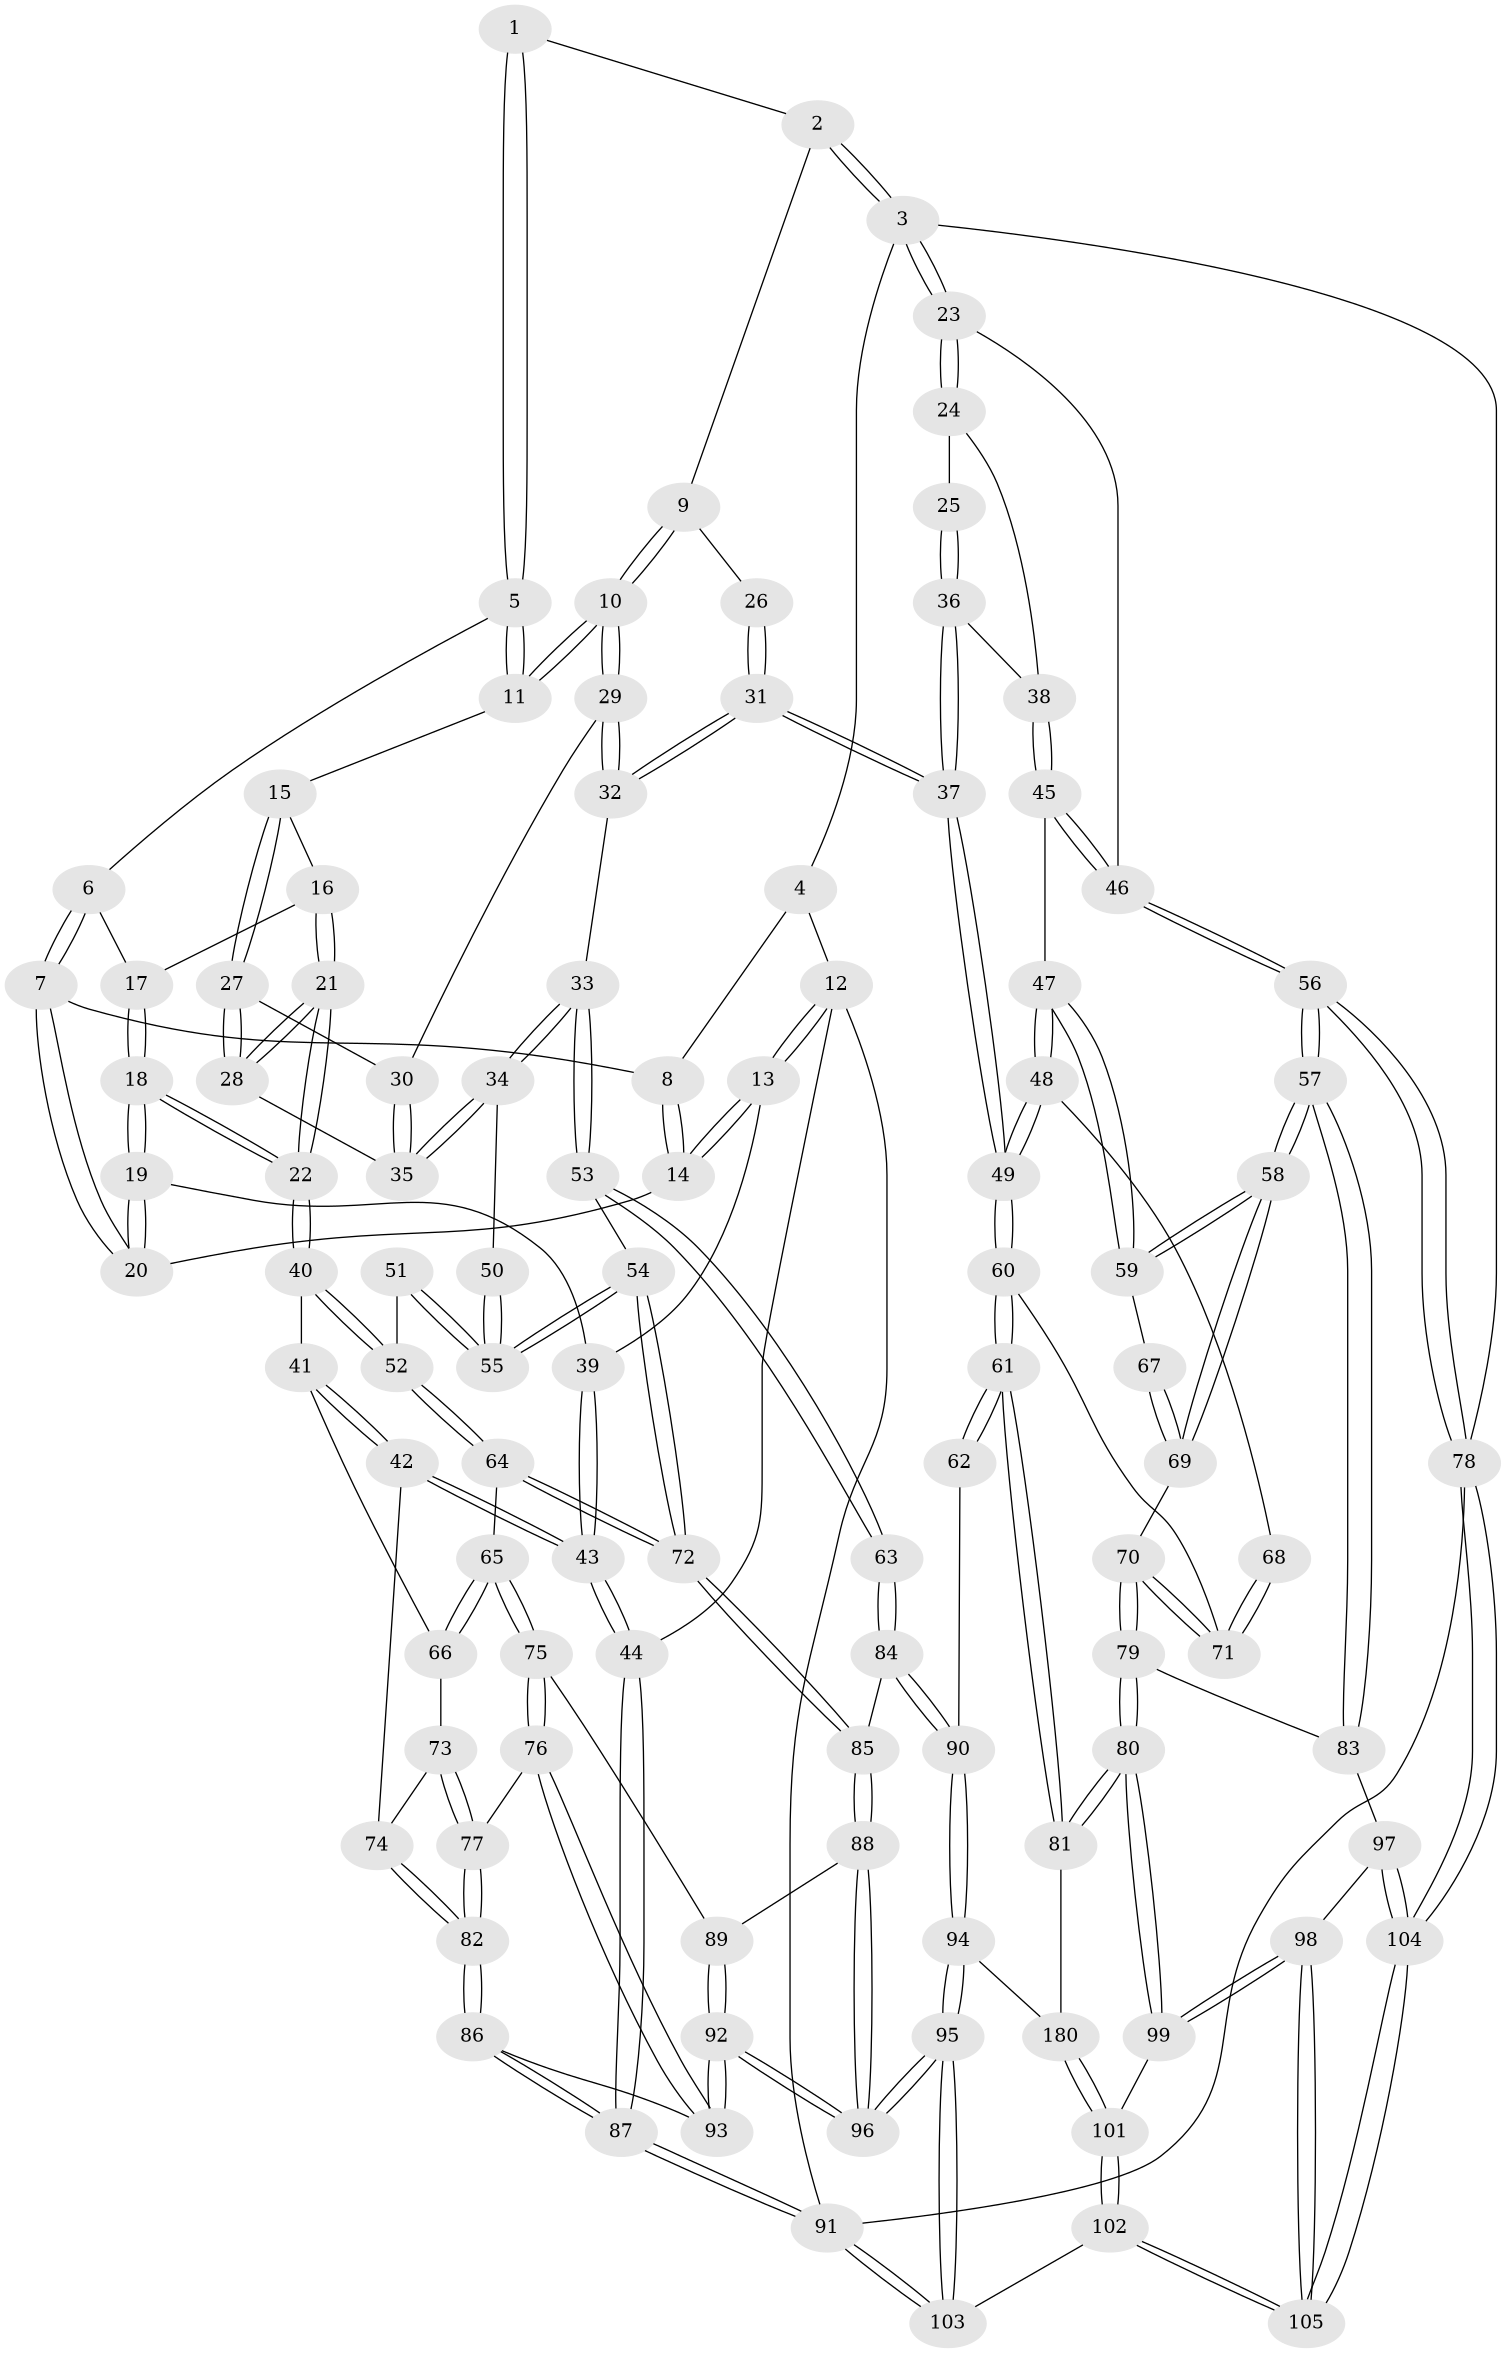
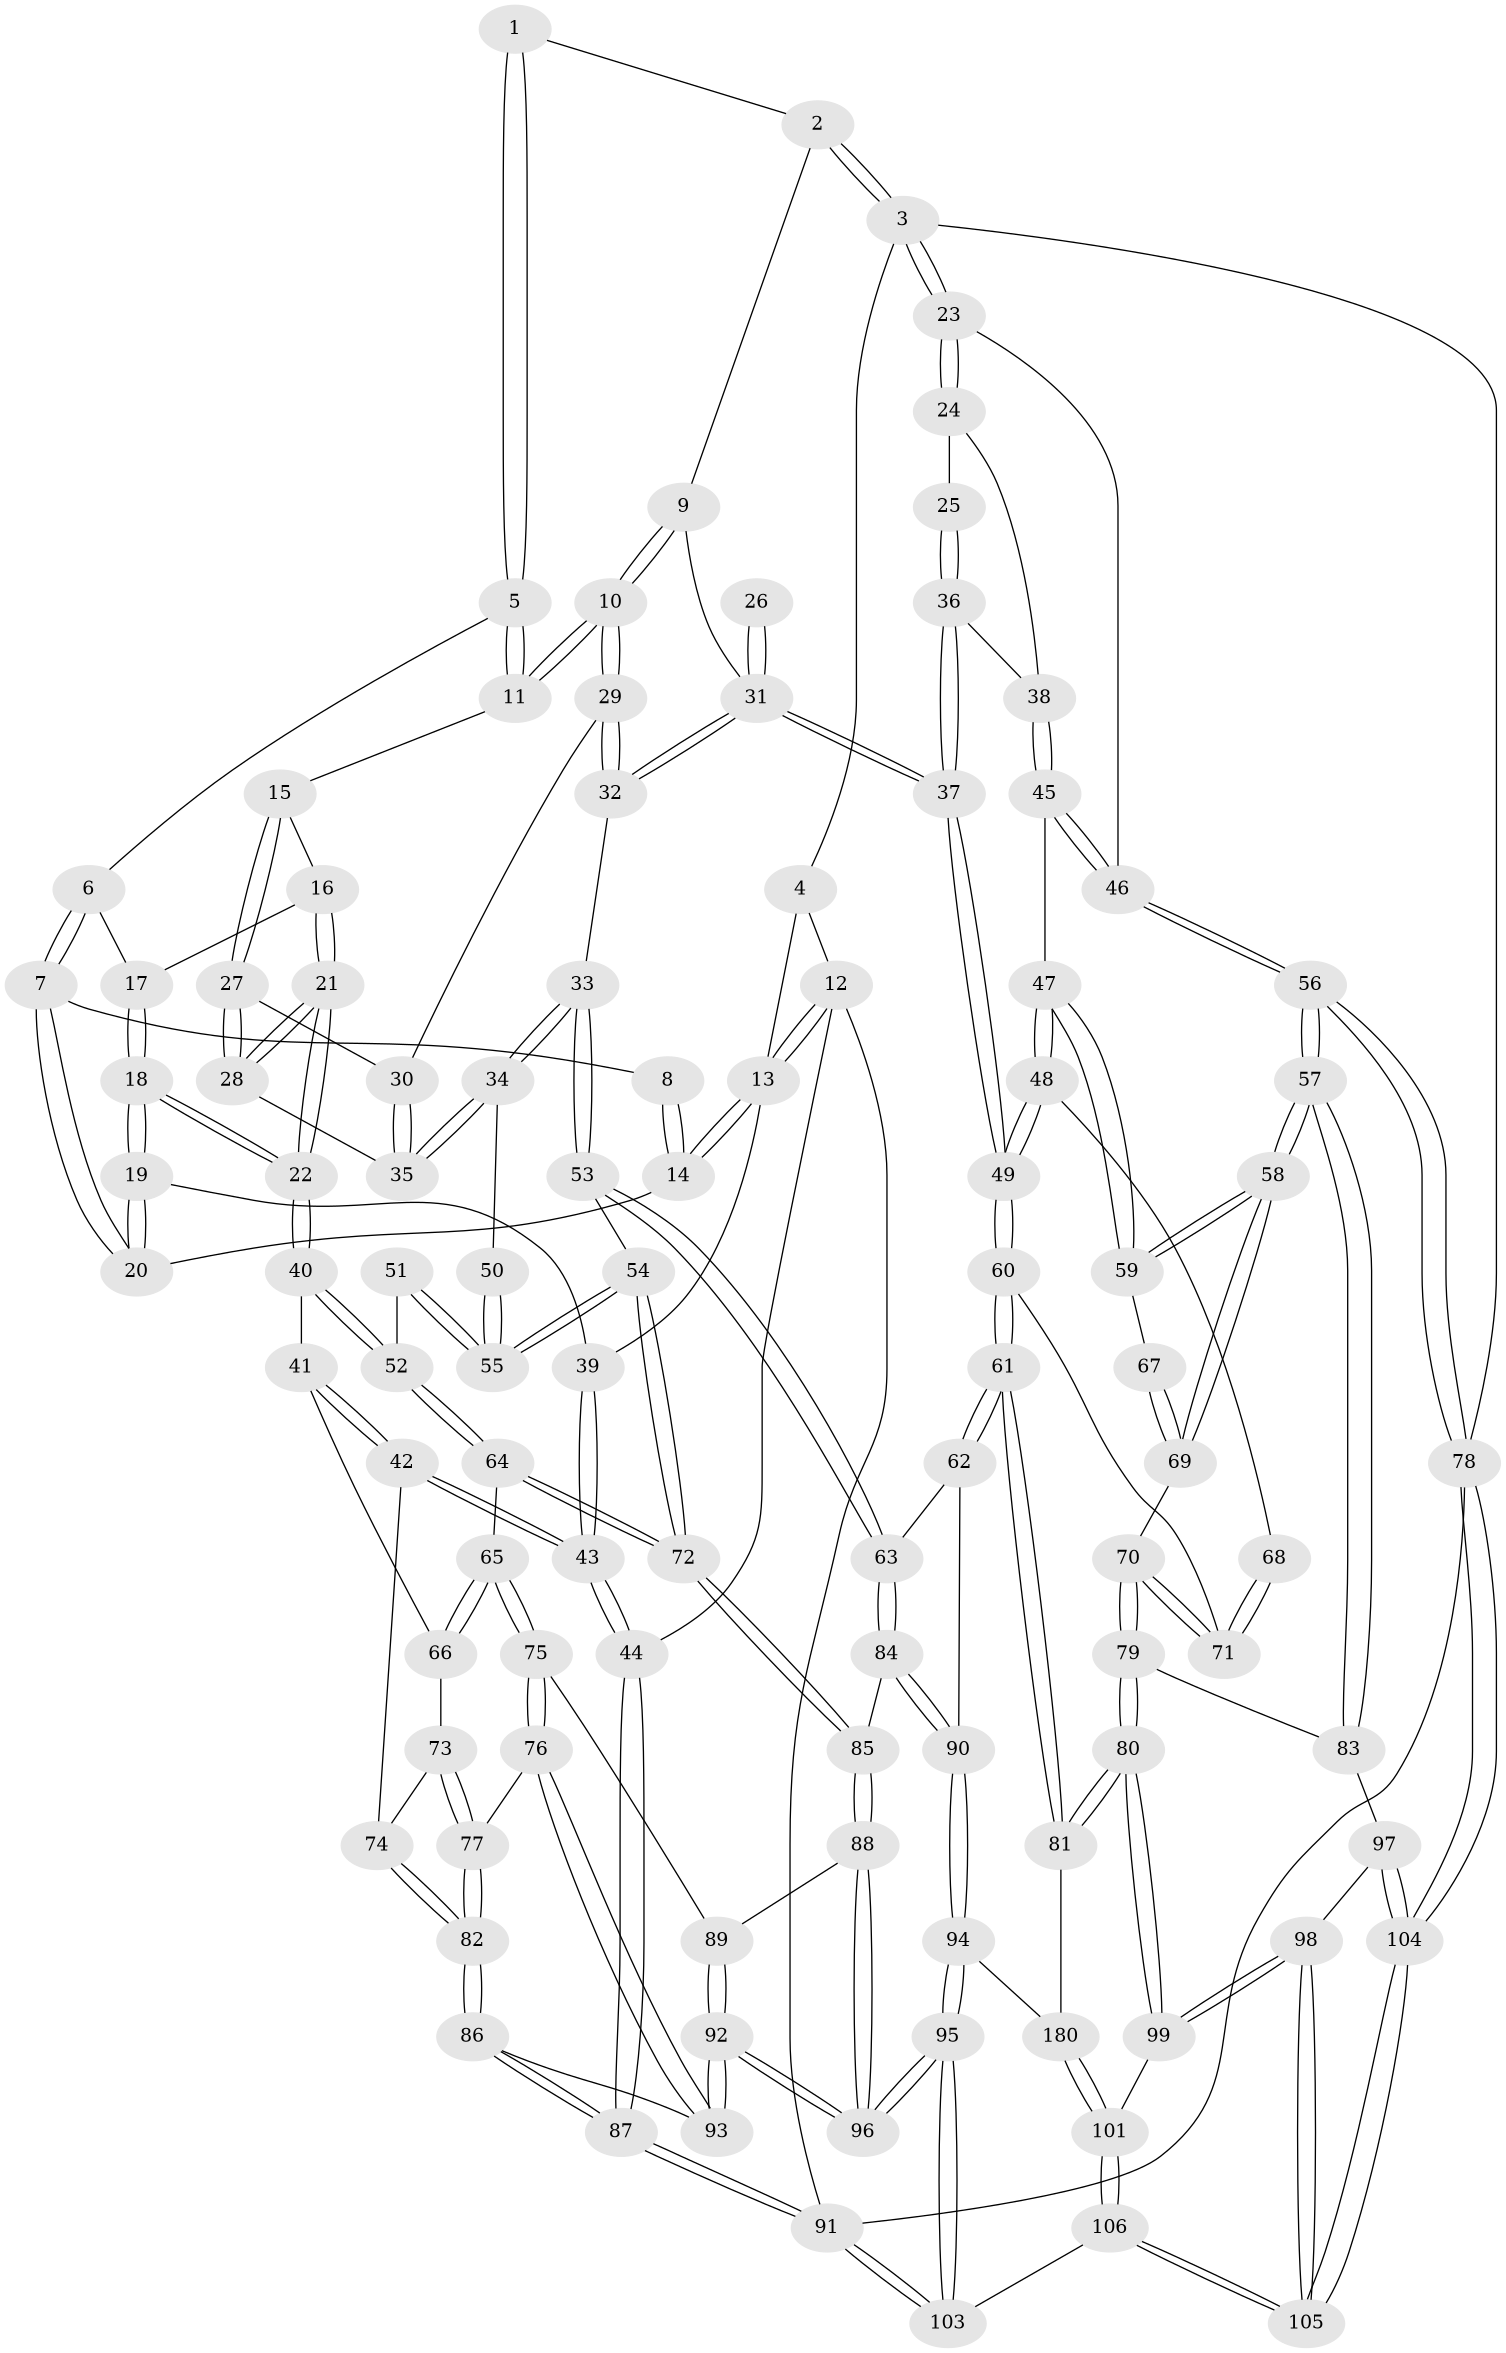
edge "9" -- "26": now "9" -- "31"
edge "4" -- "8": now "4" -- "13"
edge "62" -- "63": added
node "102": label "102" -> "106"
